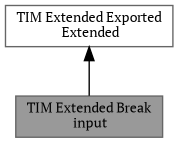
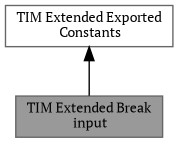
node "TIM Extended Exported Extended": label "TIM Extended Exported Extended" -> "TIM Extended Exported Constants"
